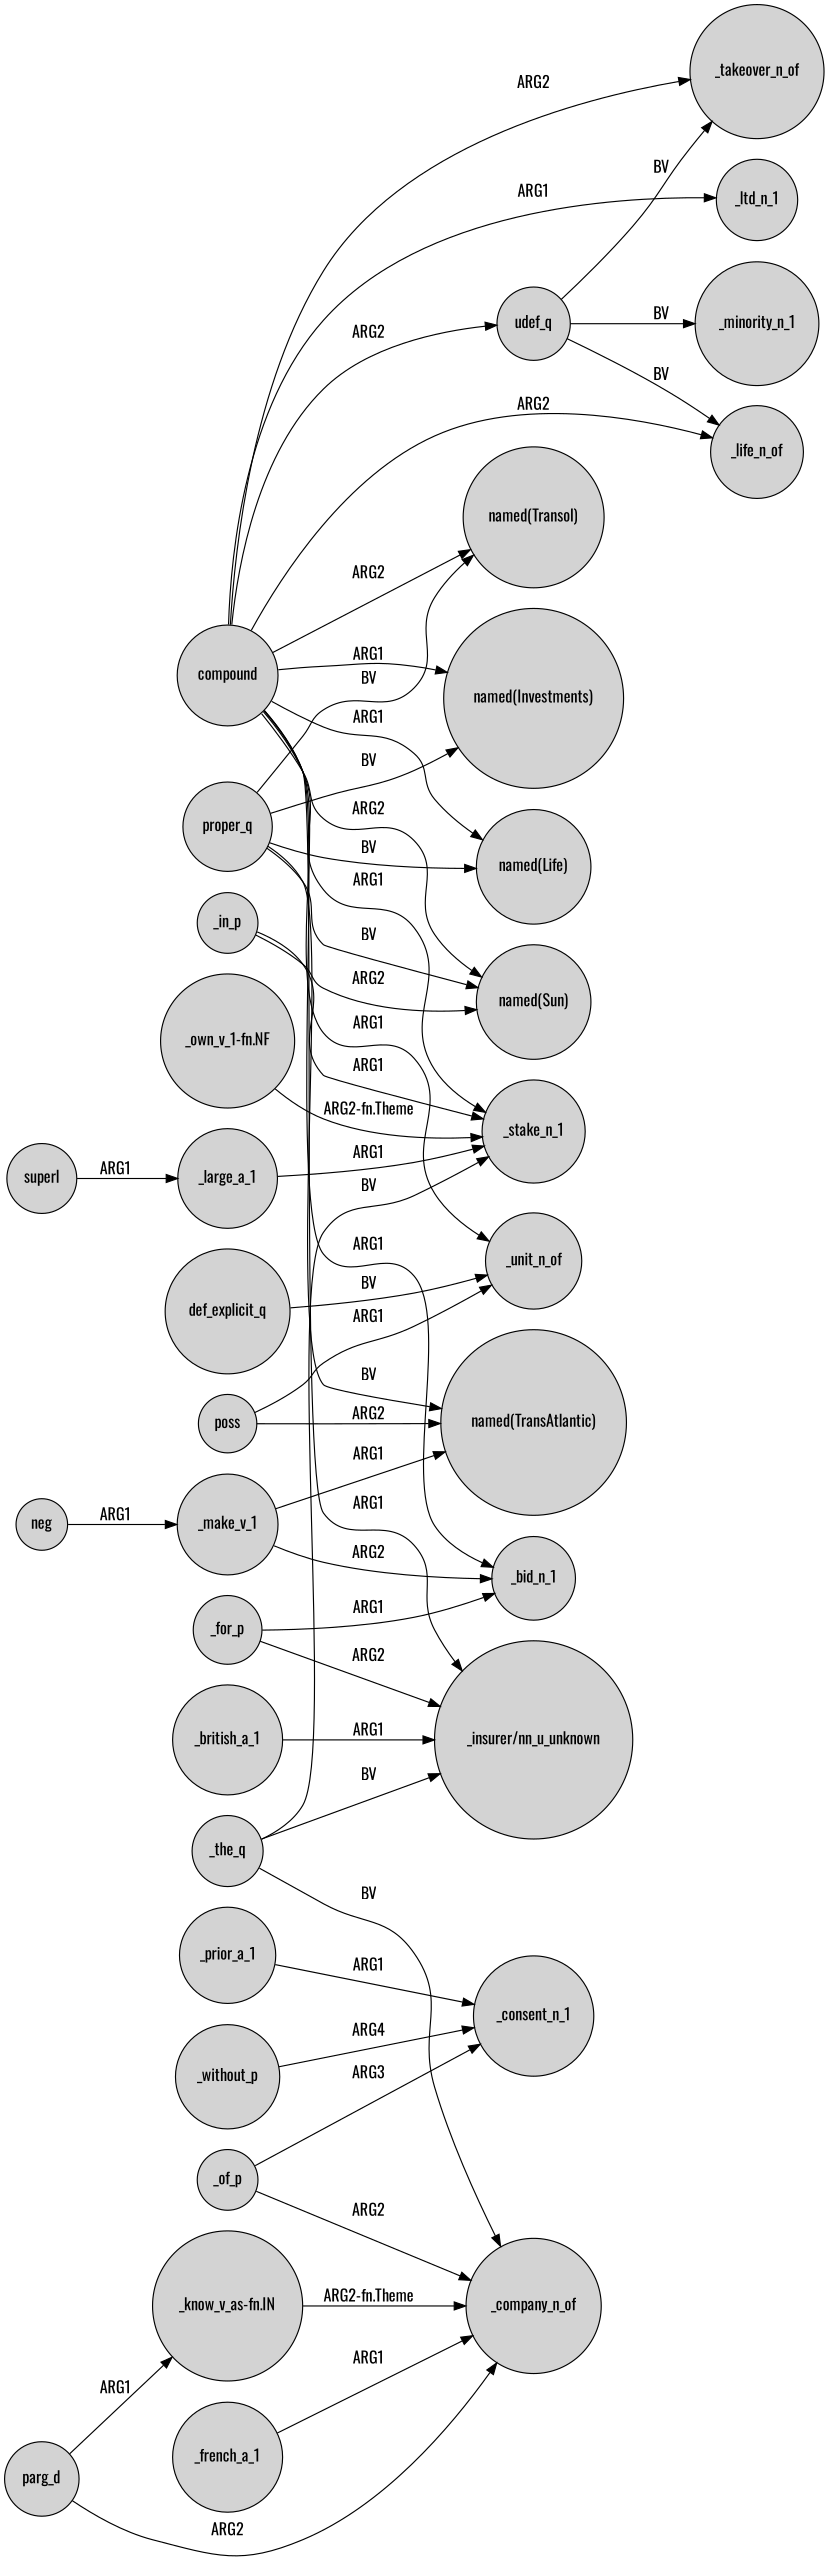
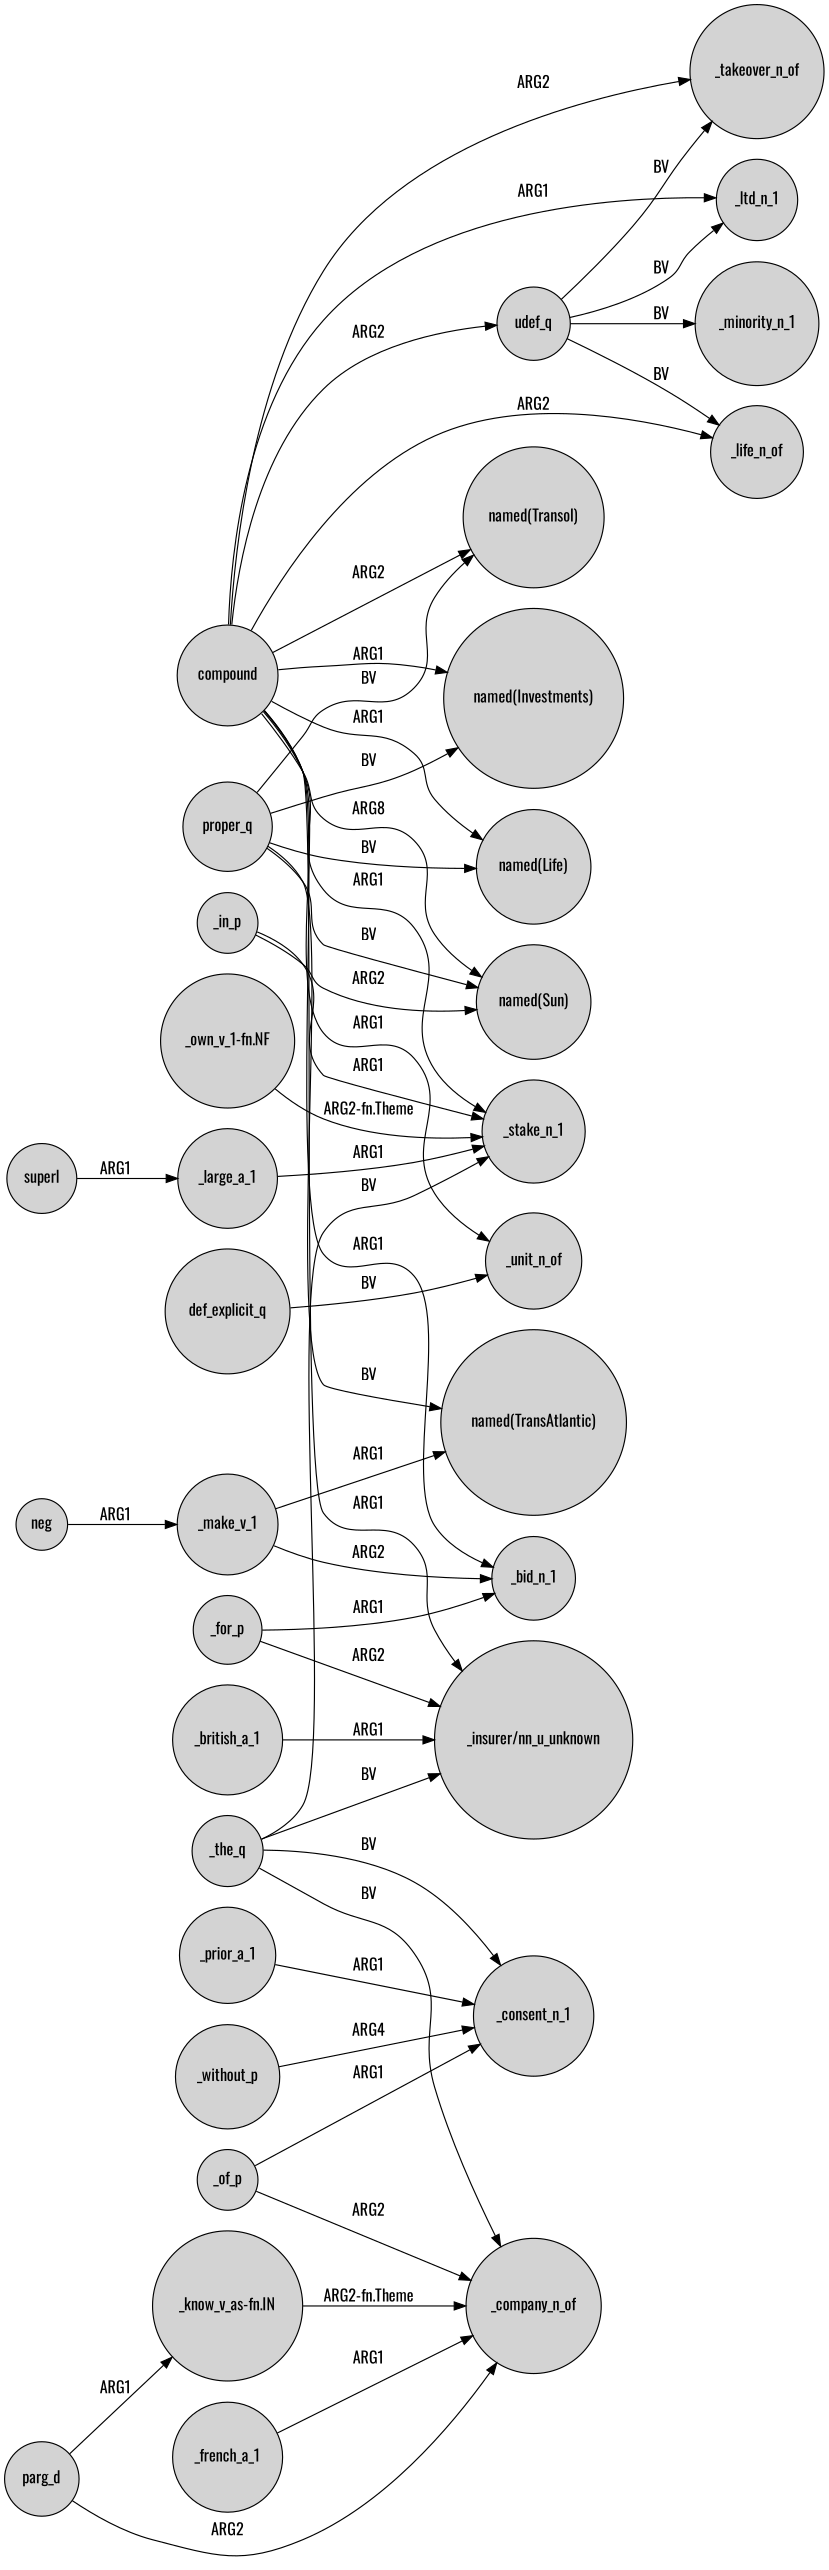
edge "udef_q" -> "_ltd_n_1": added, label "BV"
edge "compound" -> "named(Sun)": label "ARG2" -> "ARG8"
node "poss": removed
edge "_the_q" -> "_consent_n_1": added, label "BV"
edge "_of_p" -> "_consent_n_1": label "ARG3" -> "ARG1"
